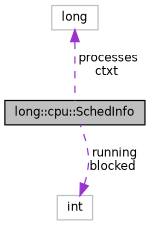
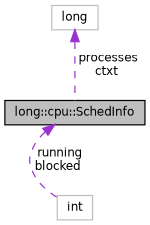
edge "long::cpu::SchedInfo" -> "int": reversed
